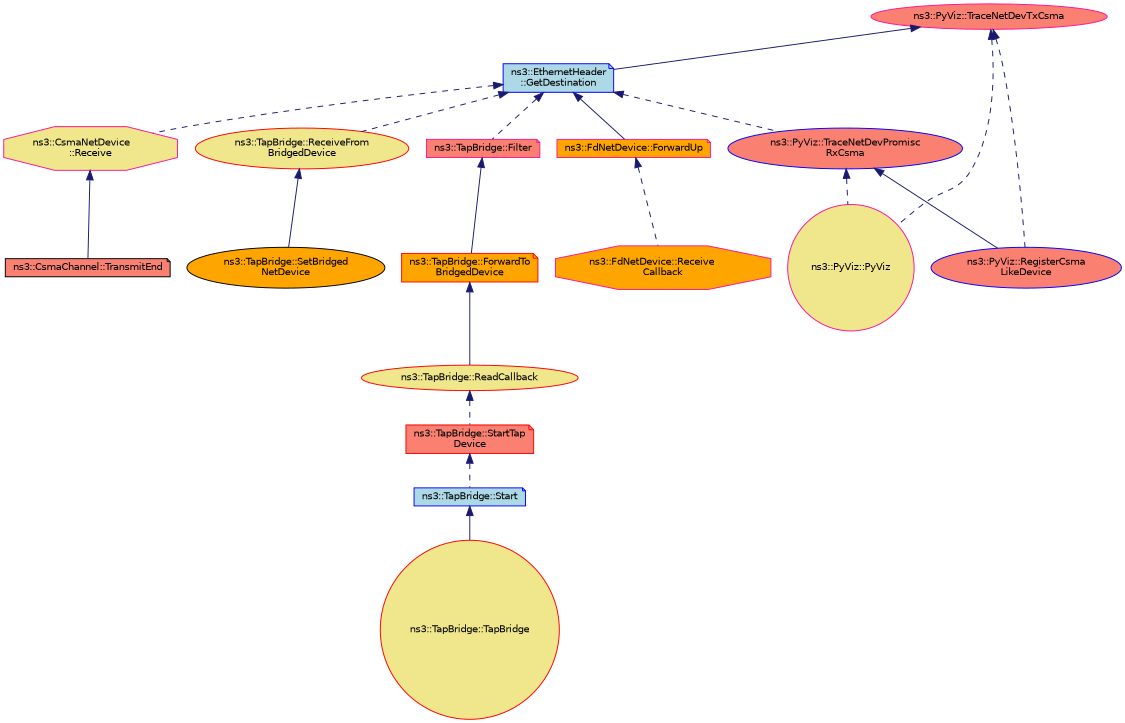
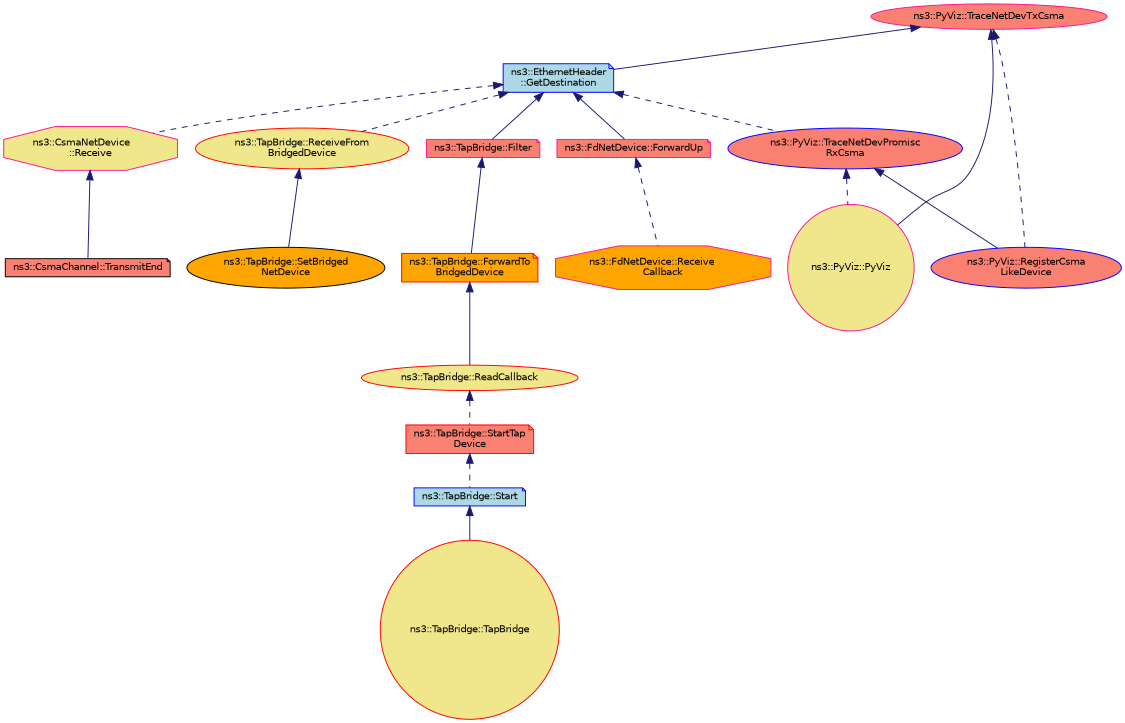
edge "ns3::TapBridge::Filter" -> "ns3::EthernetHeader ::GetDestination": style dashed -> solid
node "ns3::FdNetDevice::ForwardUp": fillcolor orange -> salmon
edge "ns3::PyViz::PyViz" -> "ns3::PyViz::TraceNetDevTxCsma": style dashed -> solid
